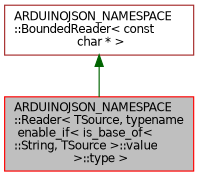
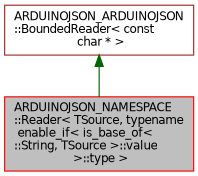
node "ARDUINOJSON_NAMESPACE ::BoundedReader< const char * >": label "ARDUINOJSON_NAMESPACE ::BoundedReader< const char * >" -> "ARDUINOJSON_ARDUINOJSON ::BoundedReader< const char * >"
